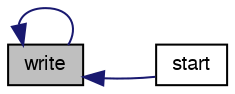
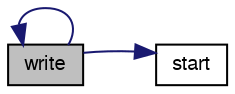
edge "start" -> "write": reversed
